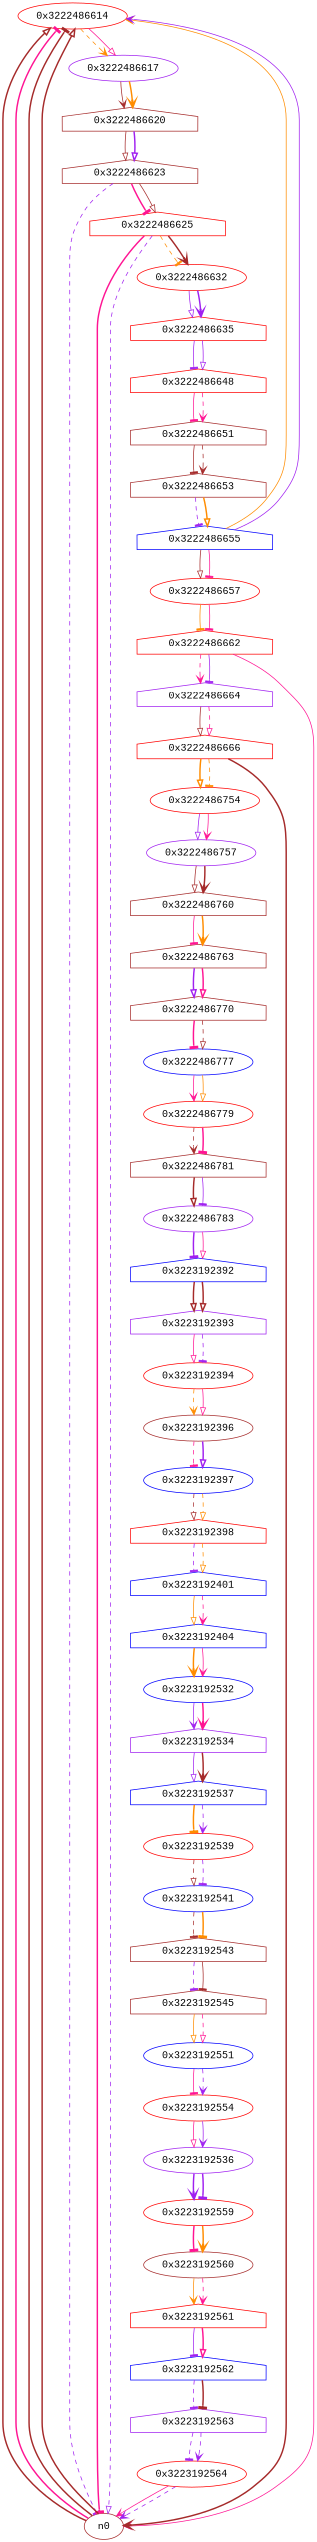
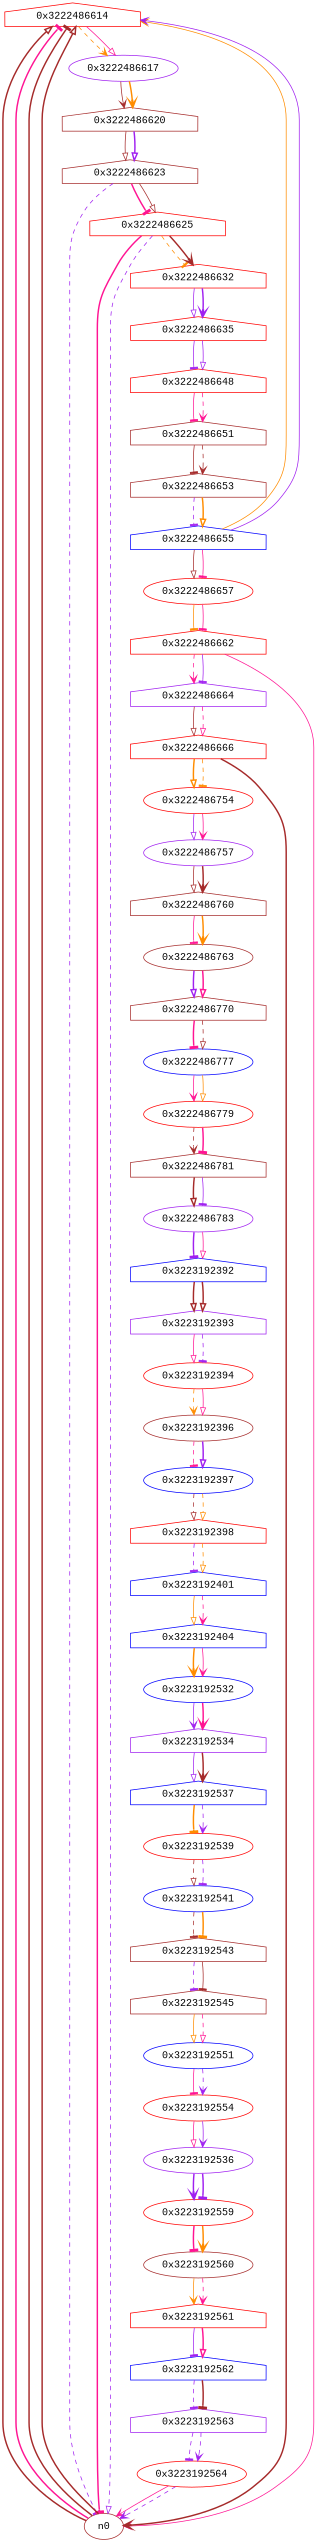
node "0x3222486614": shape ellipse -> house
node "0x3222486632": shape ellipse -> house
node "0x3222486763": shape house -> ellipse
